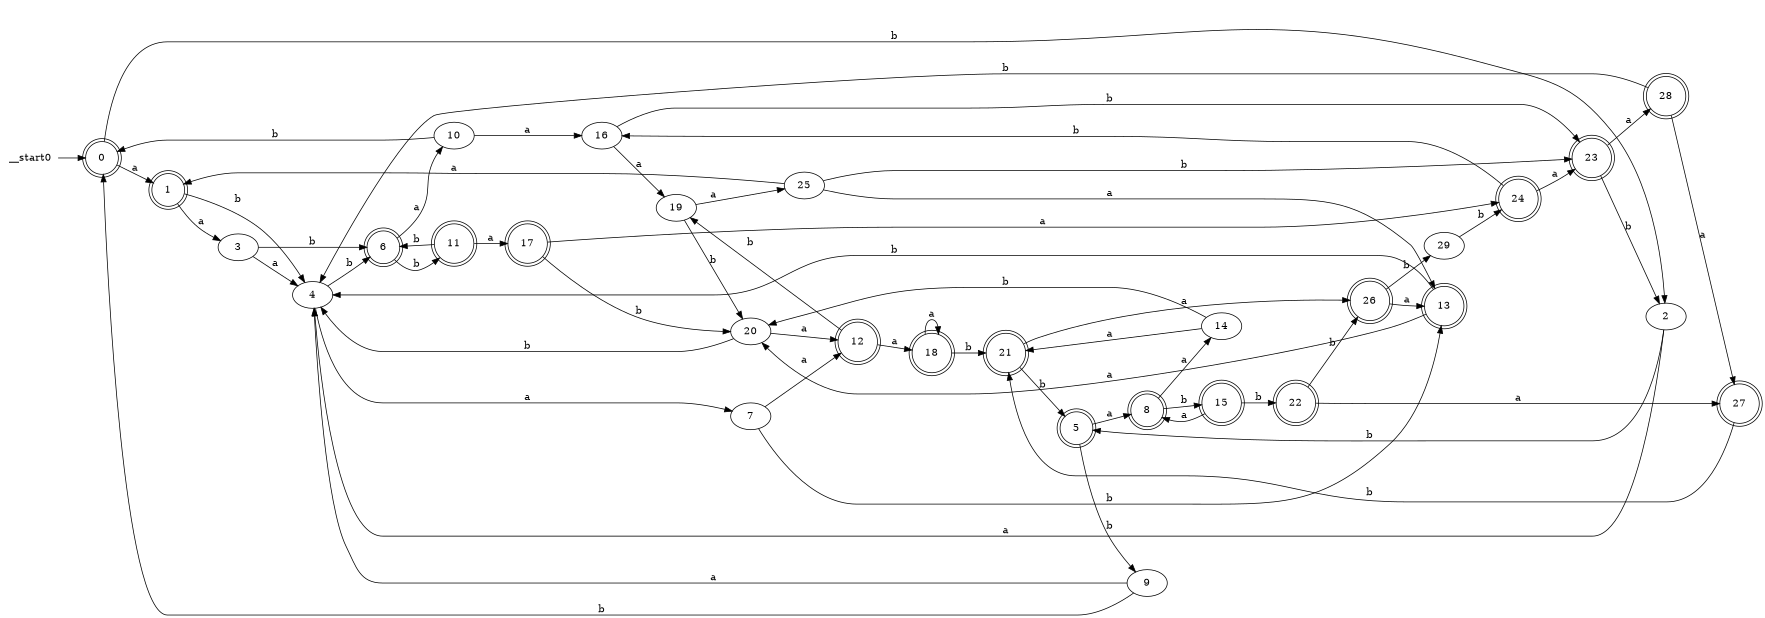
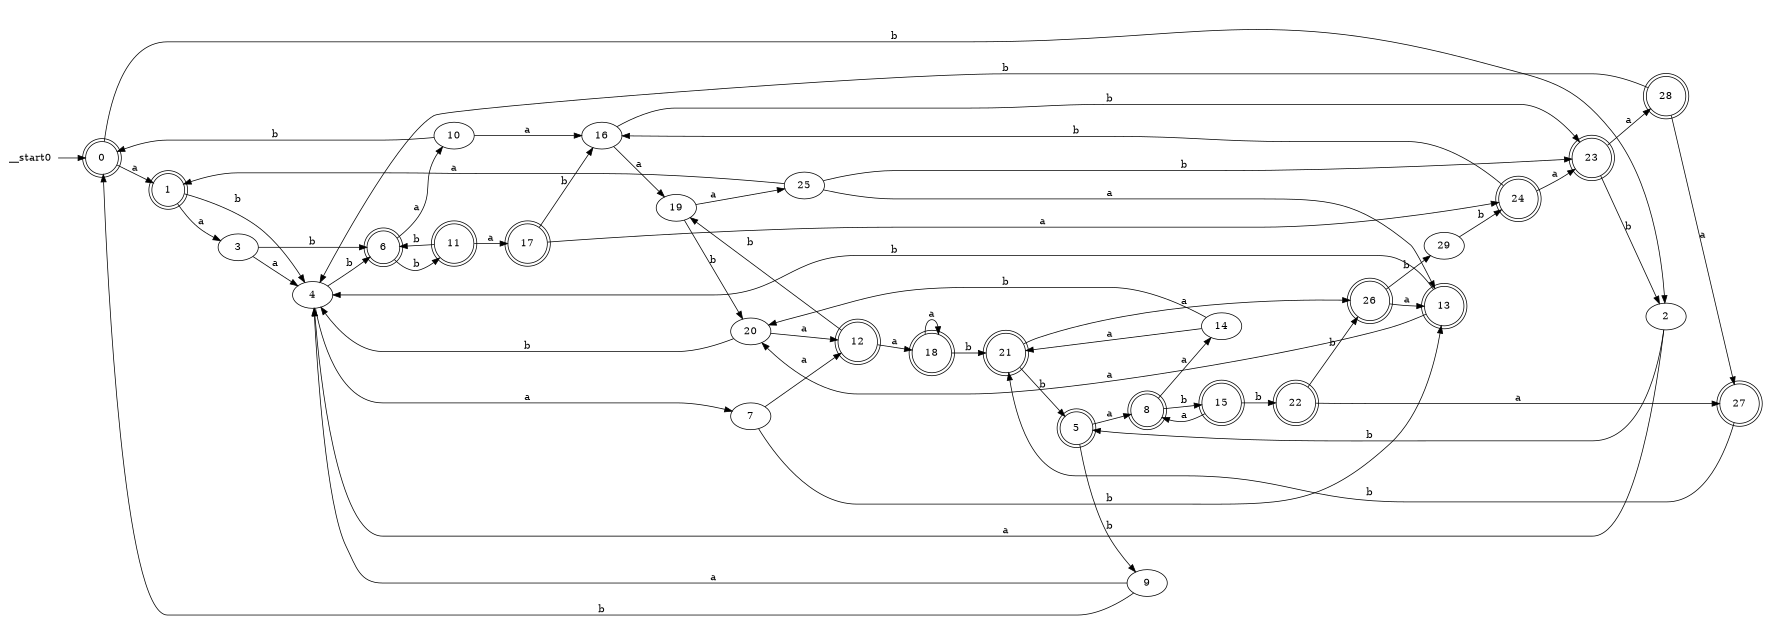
edge "17" -> "20": now "17" -> "16"
